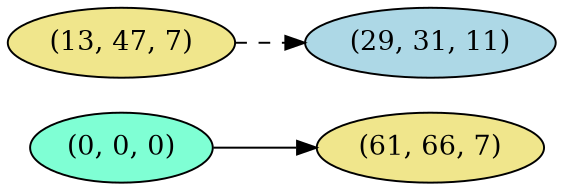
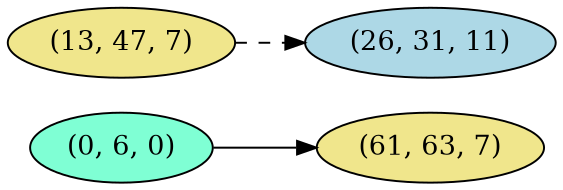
node "(29, 31, 11)": label "(29, 31, 11)" -> "(26, 31, 11)"
node "(0, 0, 0)": label "(0, 0, 0)" -> "(0, 6, 0)"
node "(61, 66, 7)": label "(61, 66, 7)" -> "(61, 63, 7)"
